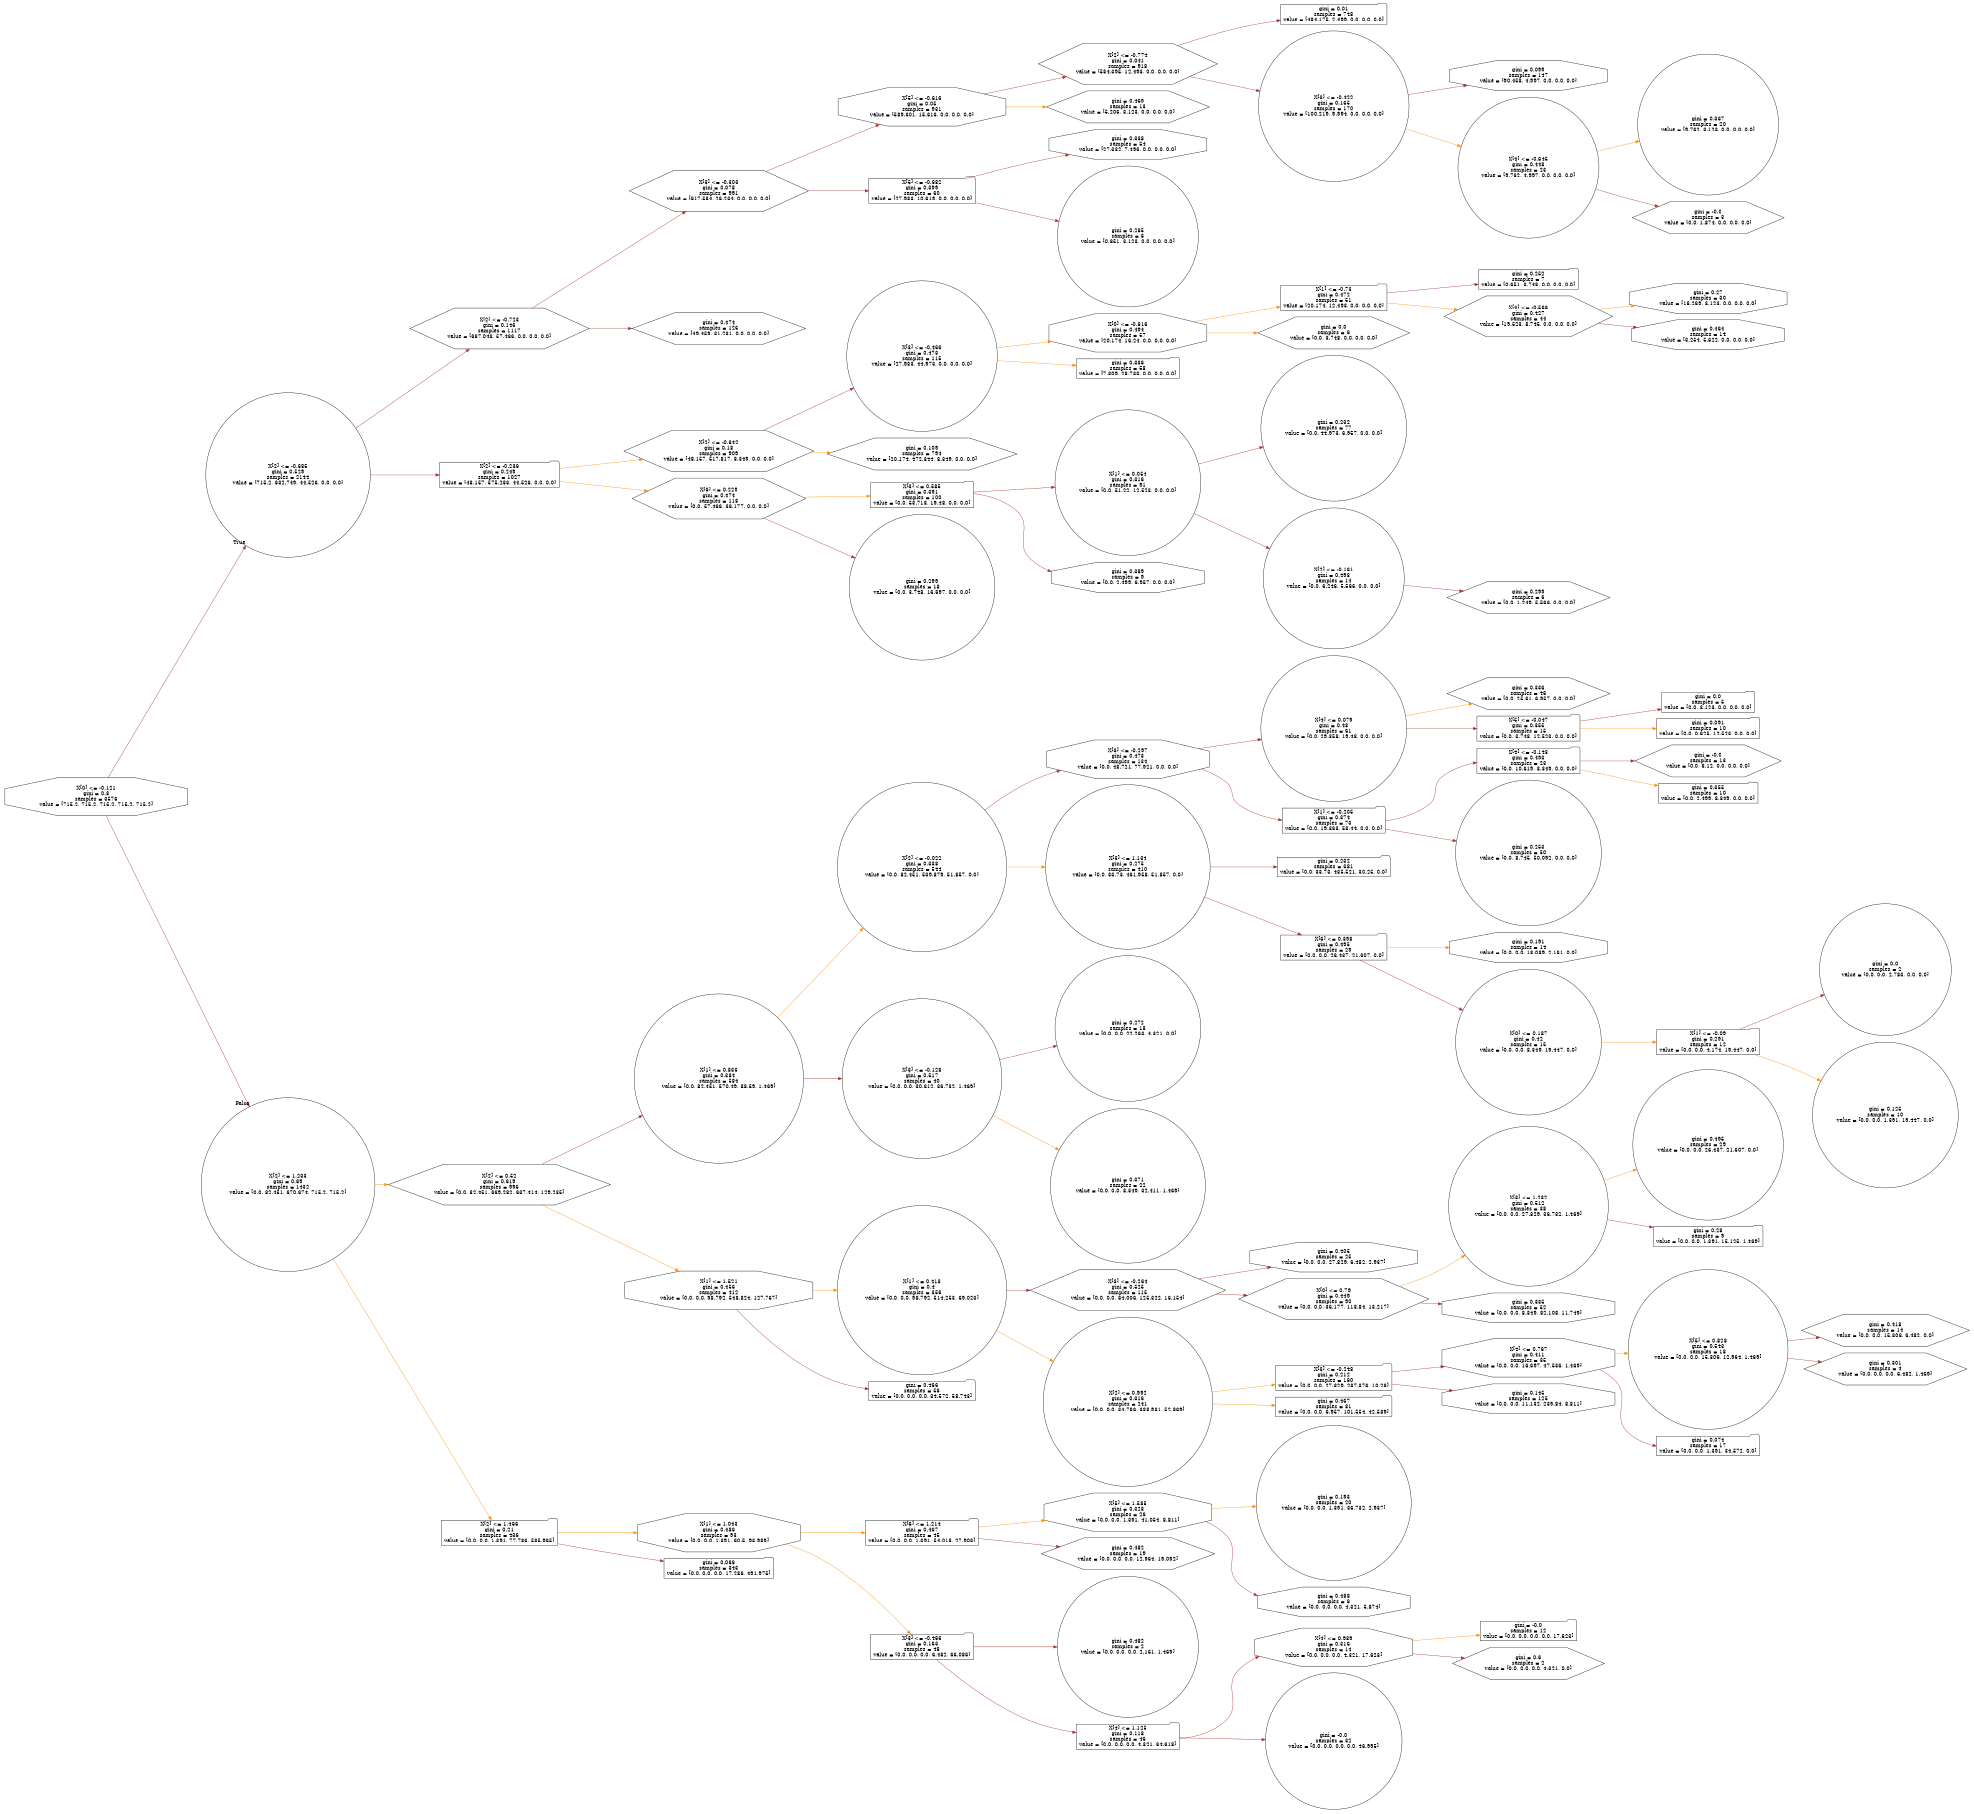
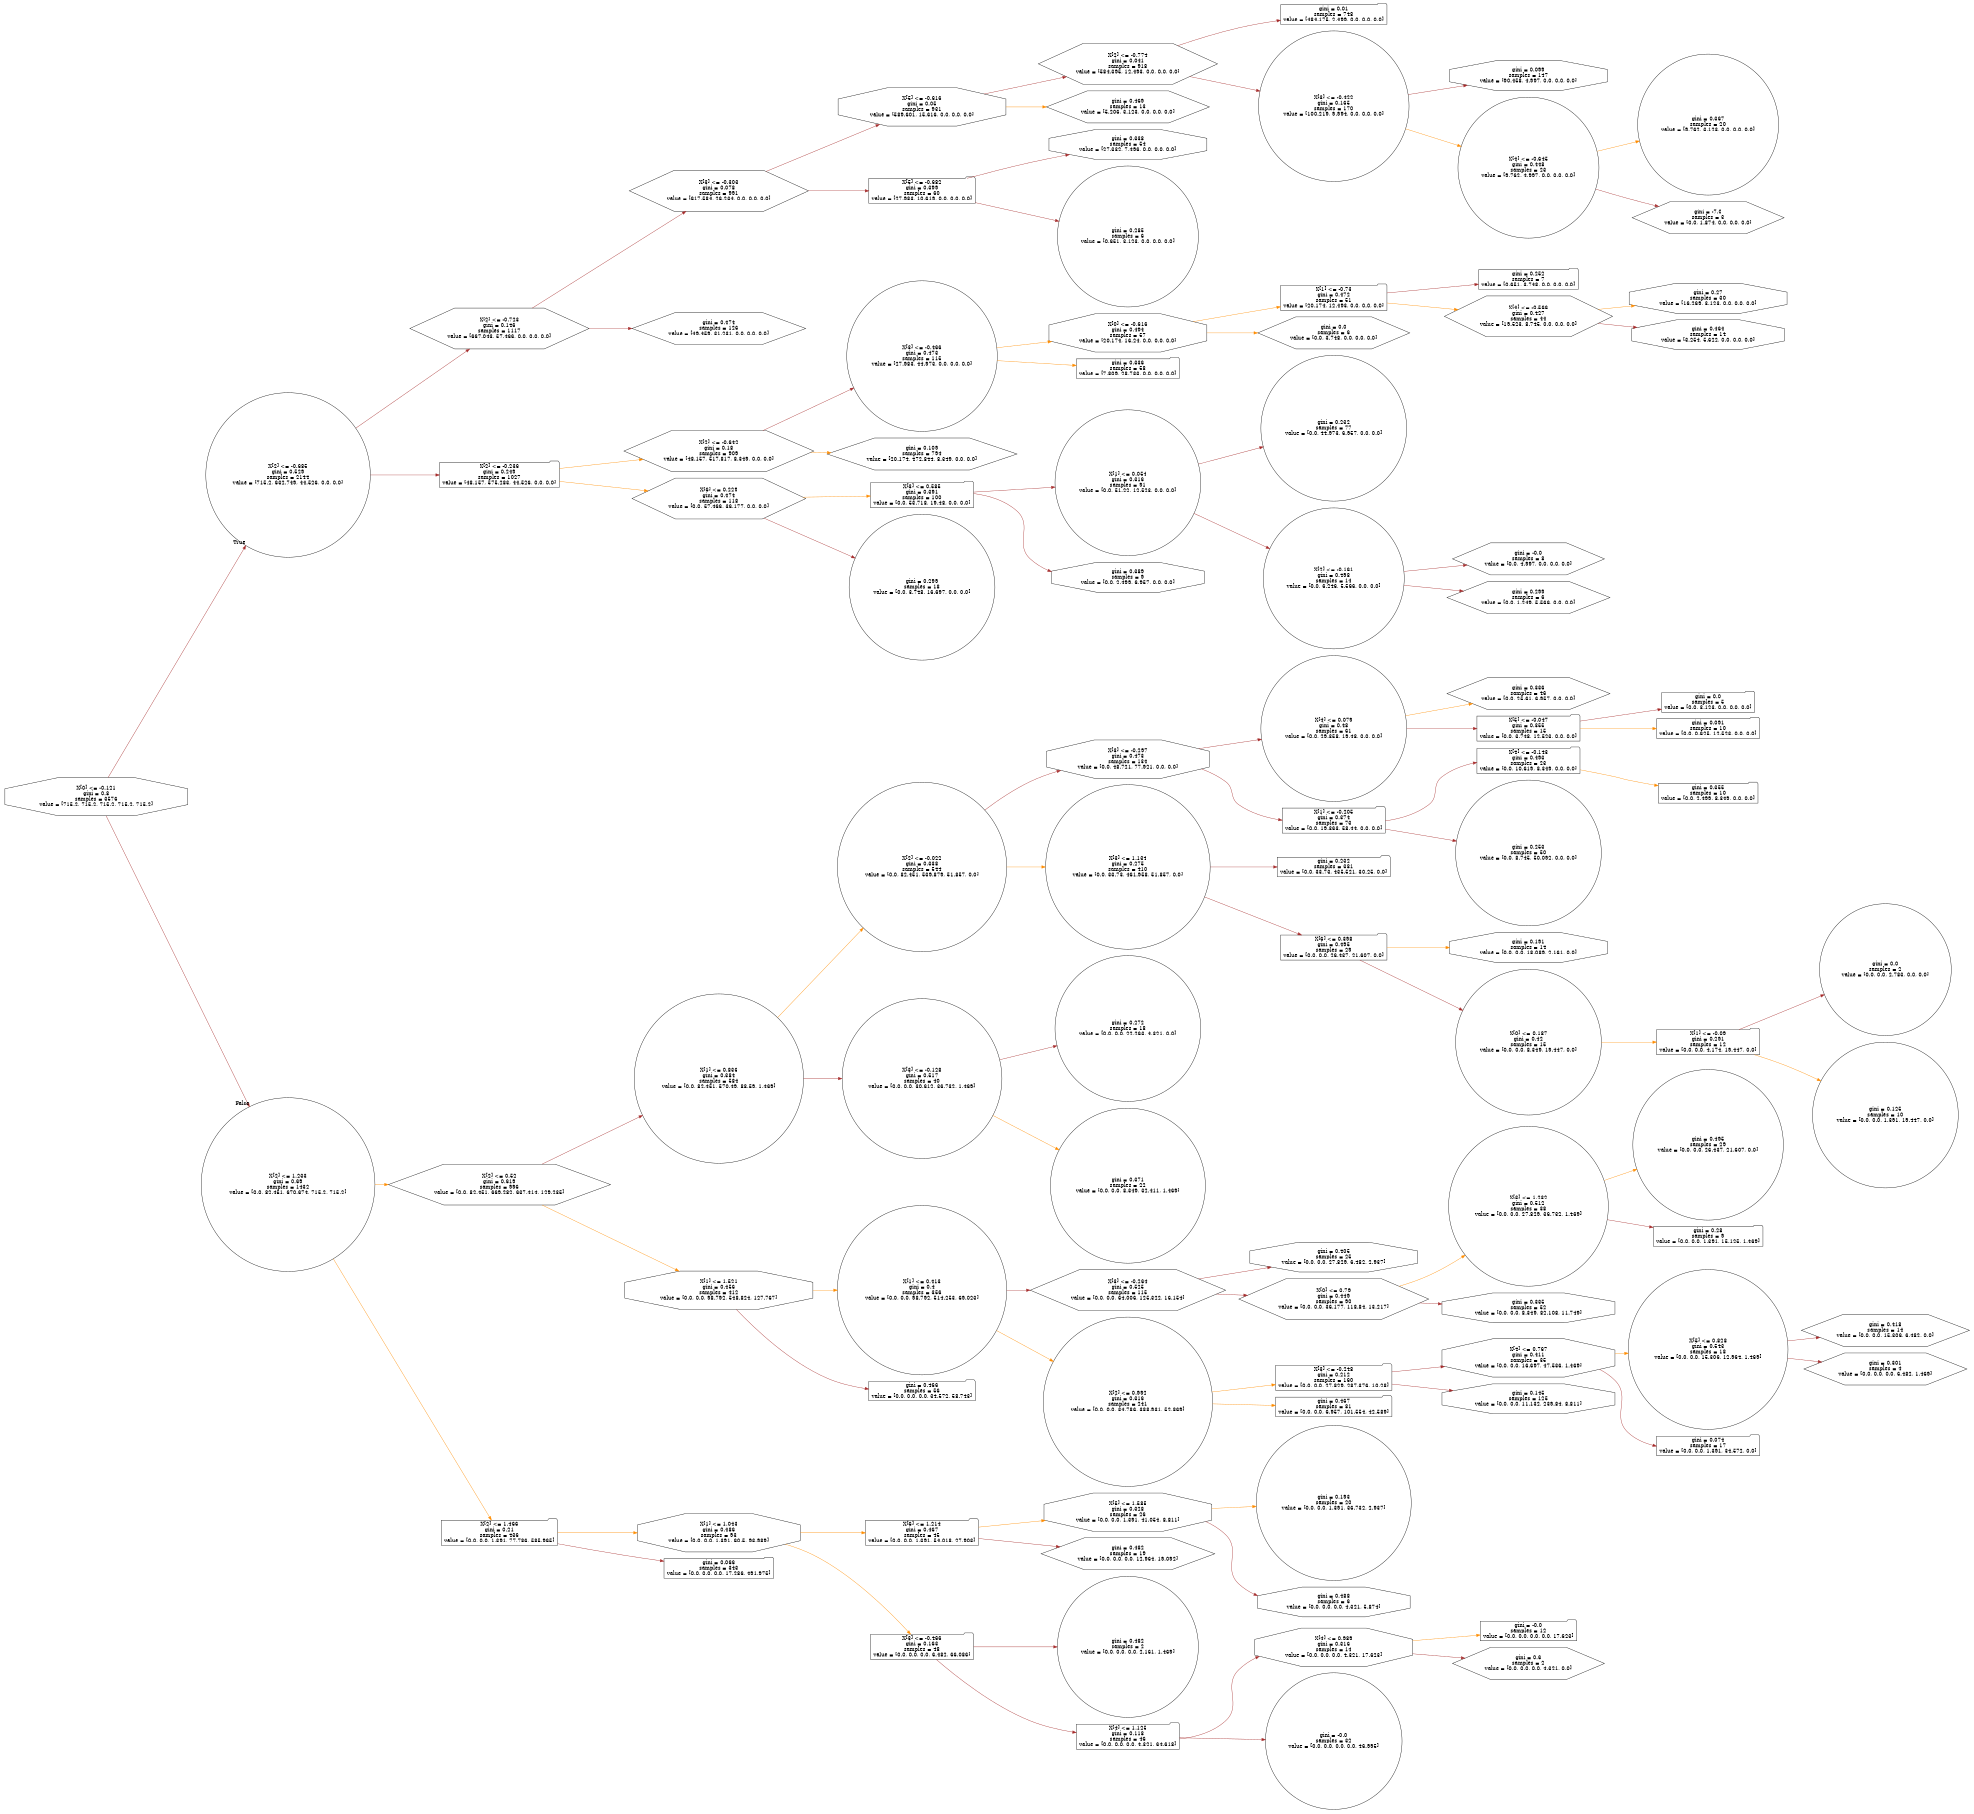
node "gini = -0.0 samples = 3 value = [0.0, 1.874, 0.0, 0.0, 0.0]": label "gini = -0.0 samples = 3 value = [0.0, 1.874, 0.0, 0.0, 0.0]" -> "gini = -7.0 samples = 3 value = [0.0, 1.874, 0.0, 0.0, 0.0]"
node "gini = -0.0 samples = 8 value = [0.0, 4.997, 0.0, 0.0, 0.0]": added
node "gini = -0.0 samples = 13 value = [0.0, 8.12, 0.0, 0.0, 0.0]": removed
